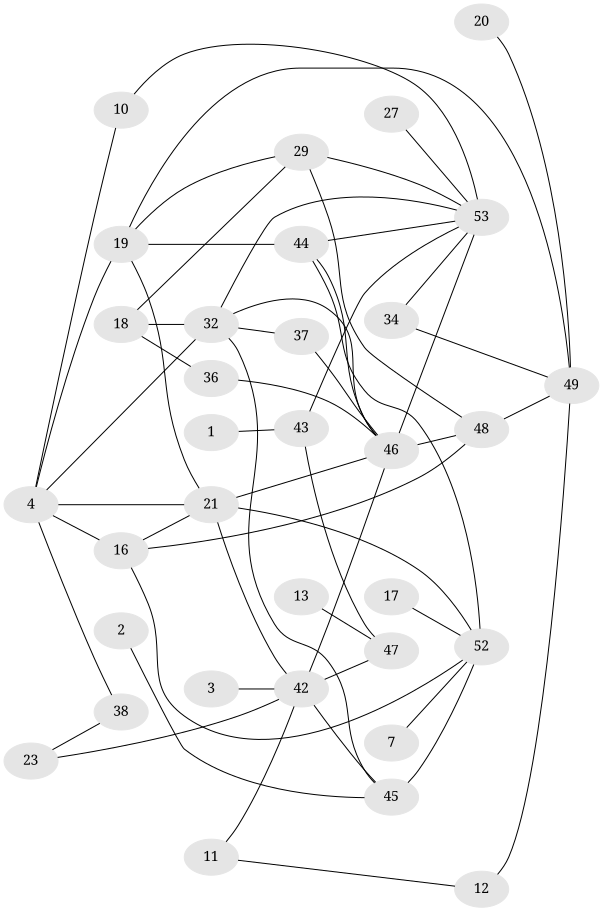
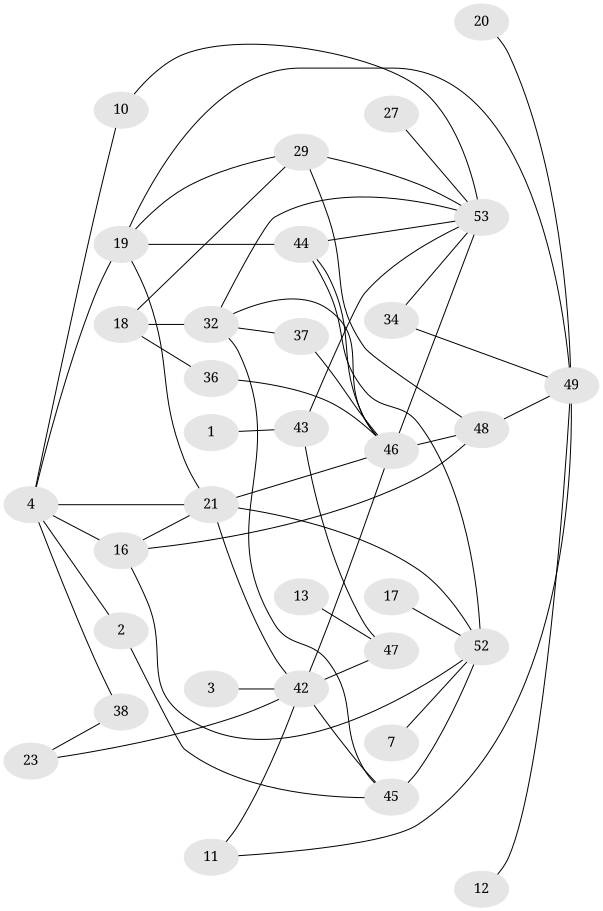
edge "32" -- "4": now "2" -- "4"
edge "11" -- "12": now "11" -- "49"
